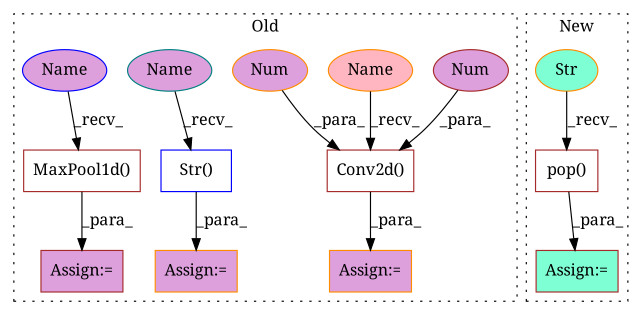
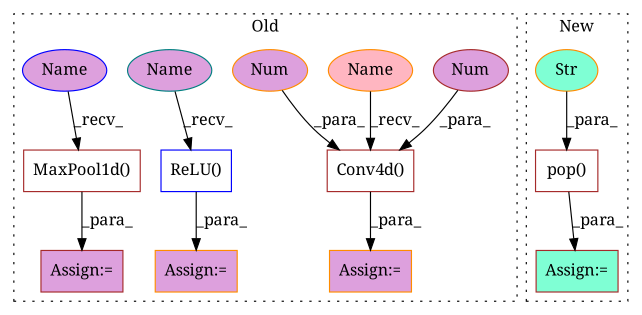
edge "Str" -> "pop()": label "_recv_" -> "_para_"
node "Str()": label "Str()" -> "ReLU()"
node "Conv2d()": label "Conv2d()" -> "Conv4d()"
